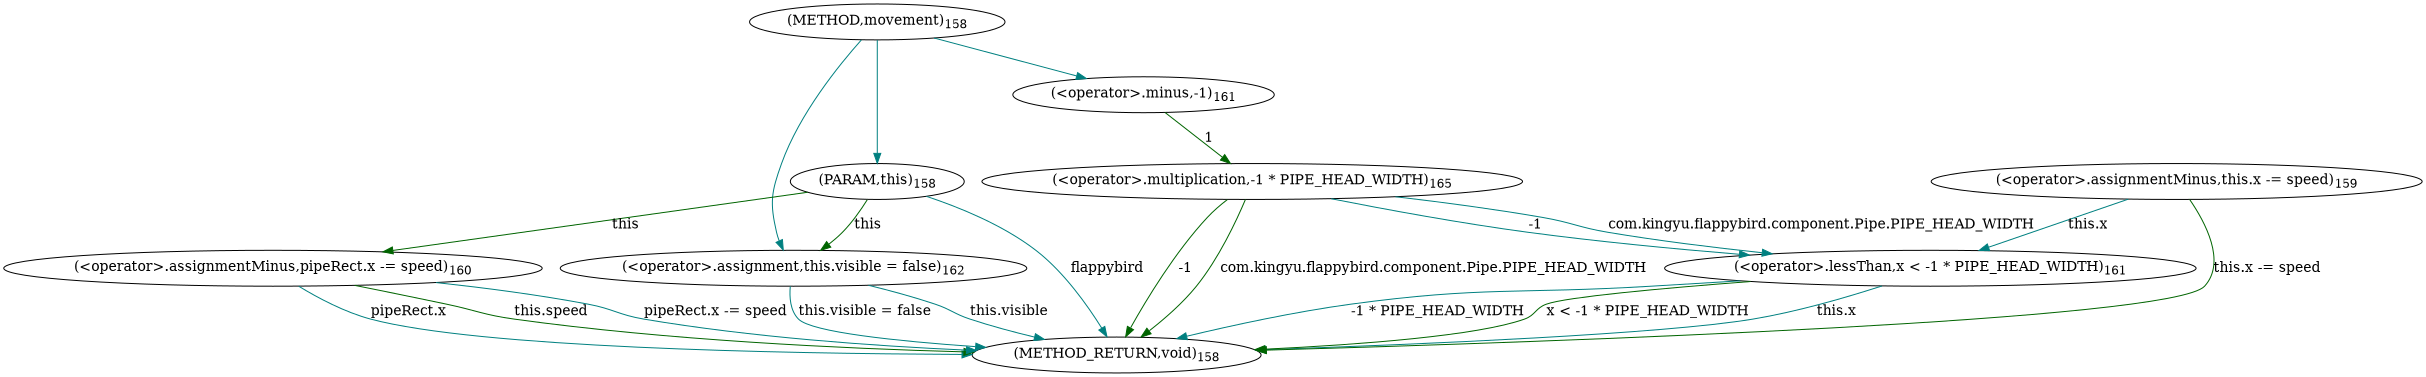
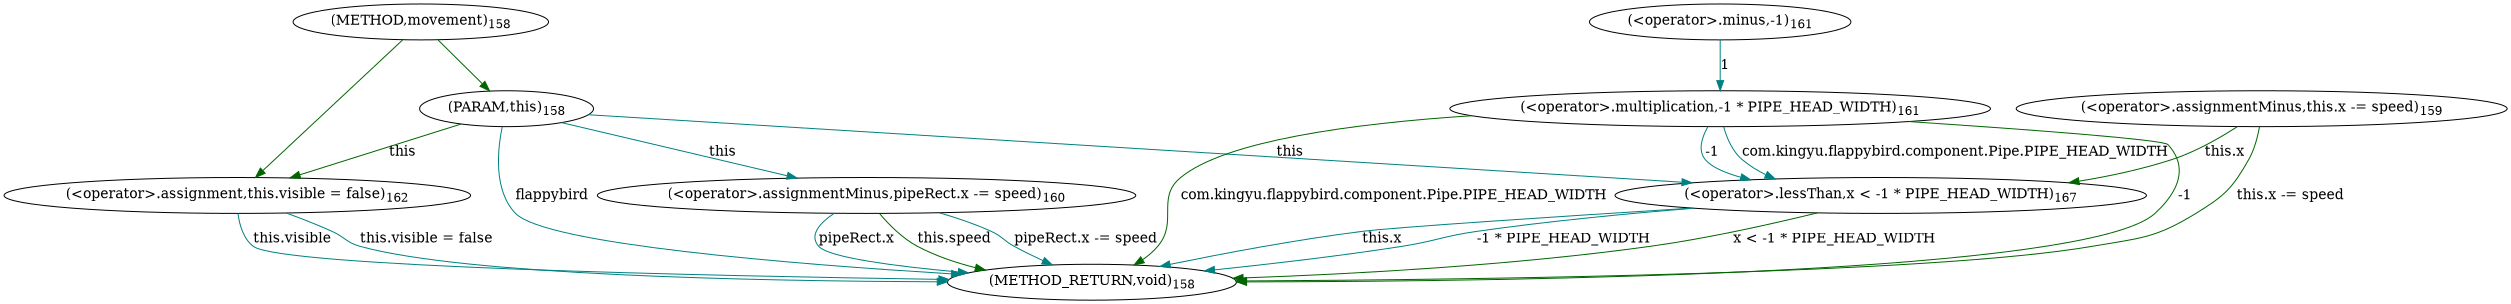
edge "(METHOD,movement)" -> "(<operator>.minus,-1)": removed
edge "(METHOD,movement)" -> "(PARAM,this)": color teal -> darkgreen
edge "(METHOD,movement)" -> "(<operator>.assignment,this.visible = false)": color teal -> darkgreen
edge "(<operator>.minus,-1)" -> "(<operator>.multiplication,-1 * PIPE_HEAD_WIDTH)": color darkgreen -> teal
edge "(PARAM,this)" -> "(<operator>.lessThan,x < -1 * PIPE_HEAD_WIDTH)": added, label "this"
node "(<operator>.multiplication,-1 * PIPE_HEAD_WIDTH)": text "165" -> "161"
edge "(PARAM,this)" -> "(<operator>.assignmentMinus,pipeRect.x -= speed)": color darkgreen -> teal
edge "(<operator>.assignmentMinus,this.x -= speed)" -> "(<operator>.lessThan,x < -1 * PIPE_HEAD_WIDTH)": color teal -> darkgreen
node "(<operator>.lessThan,x < -1 * PIPE_HEAD_WIDTH)": text "161" -> "167"
